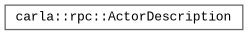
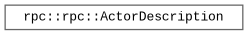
node "carla::rpc::ActorDescription": label "carla::rpc::ActorDescription" -> "rpc::rpc::ActorDescription"
